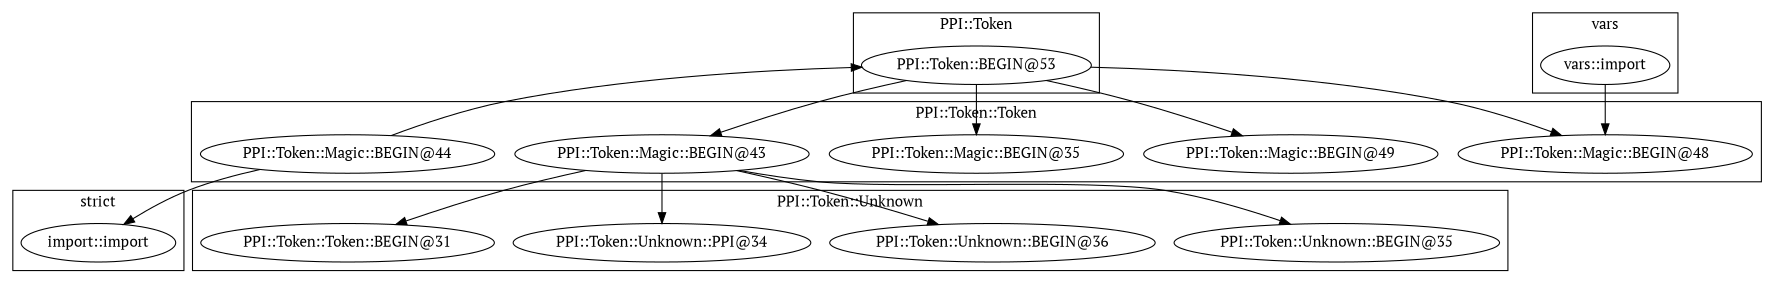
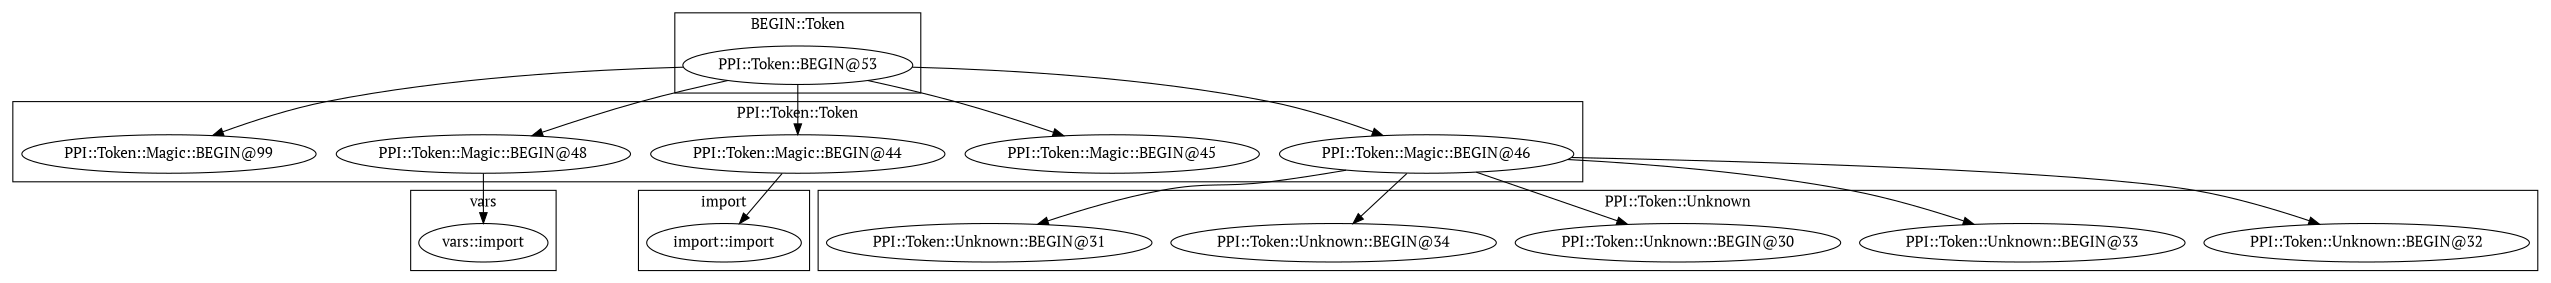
cluster "PPI::Token": label "PPI::Token" -> "BEGIN::Token"
edge "PPI::Token::Magic::BEGIN@44" -> "PPI::Token::BEGIN@53": reversed
edge "vars::import" -> "PPI::Token::Magic::BEGIN@48": reversed
node "PPI::Token::Magic::BEGIN@43": label "PPI::Token::Magic::BEGIN@43" -> "PPI::Token::Magic::BEGIN@46"
node "PPI::Token::Magic::BEGIN@35": label "PPI::Token::Magic::BEGIN@35" -> "PPI::Token::Magic::BEGIN@45"
node "PPI::Token::Magic::BEGIN@49": label "PPI::Token::Magic::BEGIN@49" -> "PPI::Token::Magic::BEGIN@99"
cluster "strict": label "strict" -> "import"
node "PPI::Token::Token::BEGIN@31": label "PPI::Token::Token::BEGIN@31" -> "PPI::Token::Unknown::BEGIN@31"
node "PPI::Token::Unknown::PPI@34": label "PPI::Token::Unknown::PPI@34" -> "PPI::Token::Unknown::BEGIN@34"
node "PPI::Token::Unknown::BEGIN@36": label "PPI::Token::Unknown::BEGIN@36" -> "PPI::Token::Unknown::BEGIN@30"
node "PPI::Token::Unknown::BEGIN@35": label "PPI::Token::Unknown::BEGIN@35" -> "PPI::Token::Unknown::BEGIN@33"
node "PPI::Token::Unknown::BEGIN@32": added
